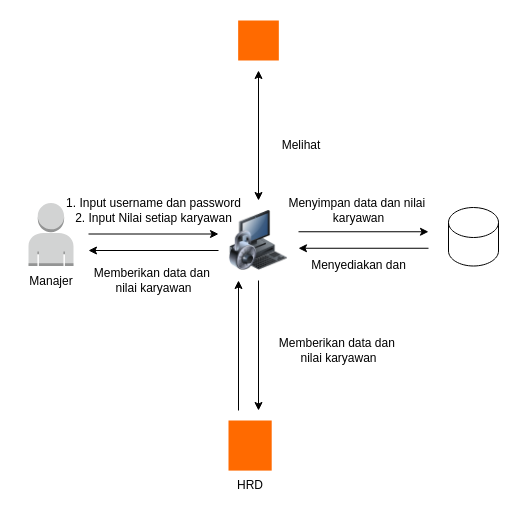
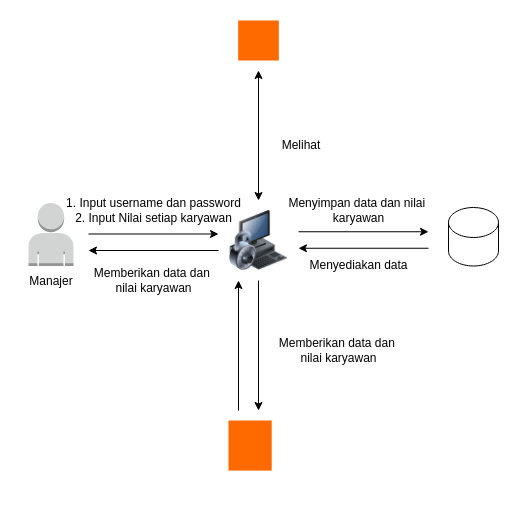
node "Menyediakan dan": label "Menyediakan dan" -> "Menyediakan data"
node "HRD": removed
